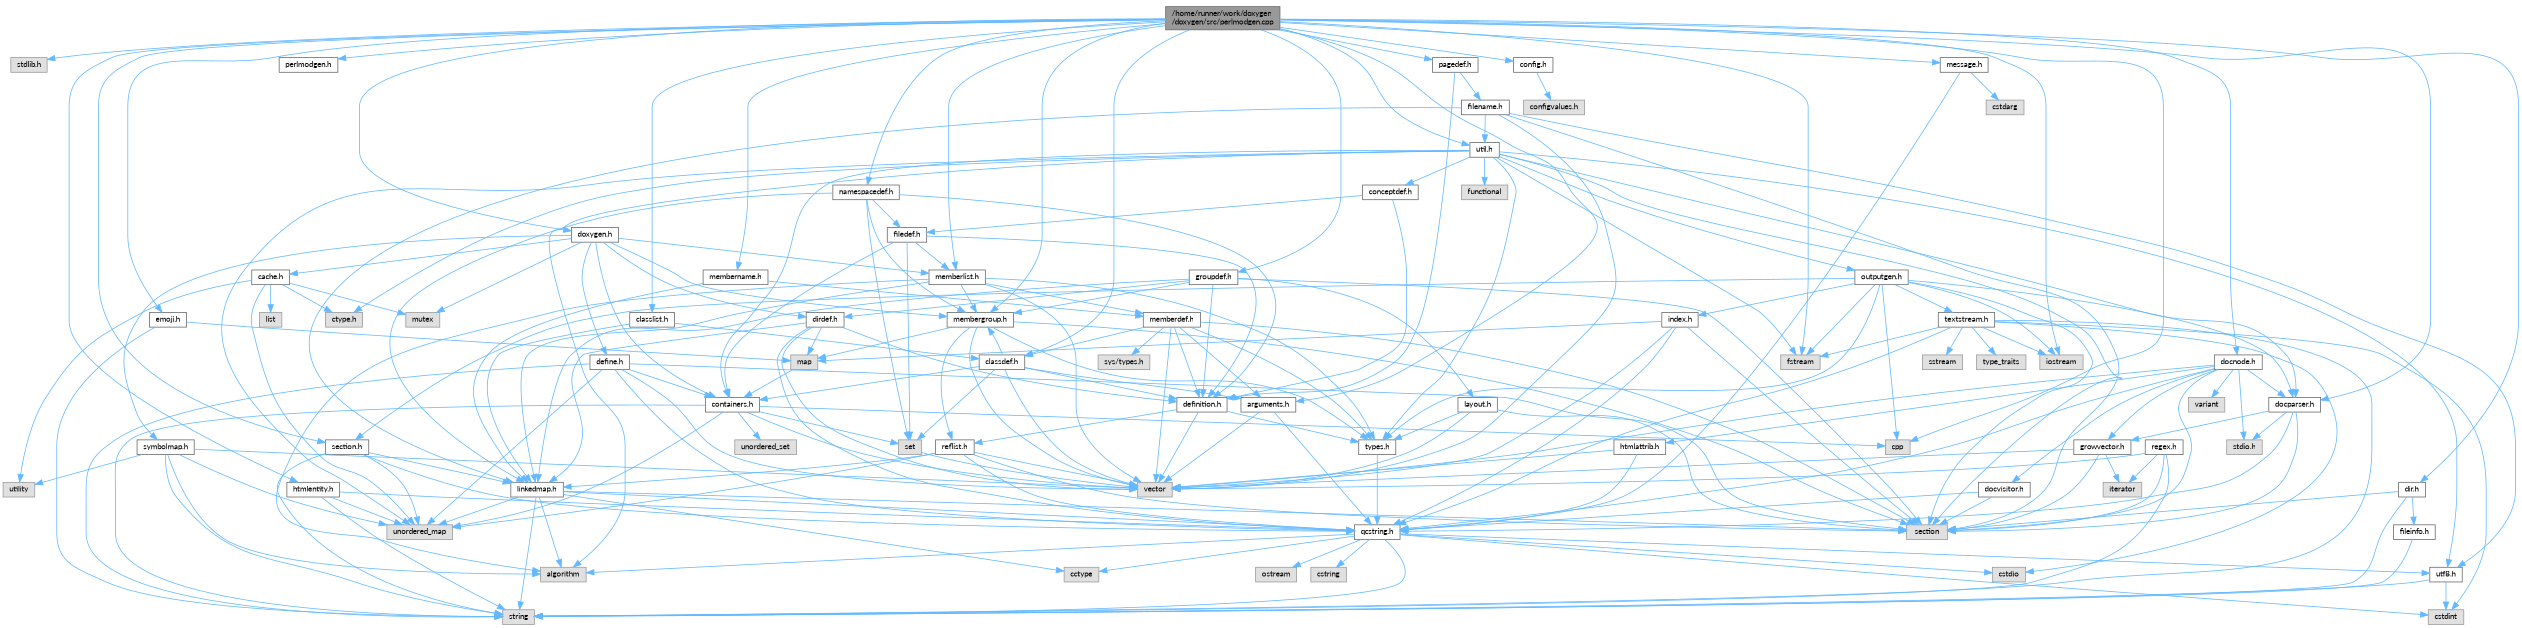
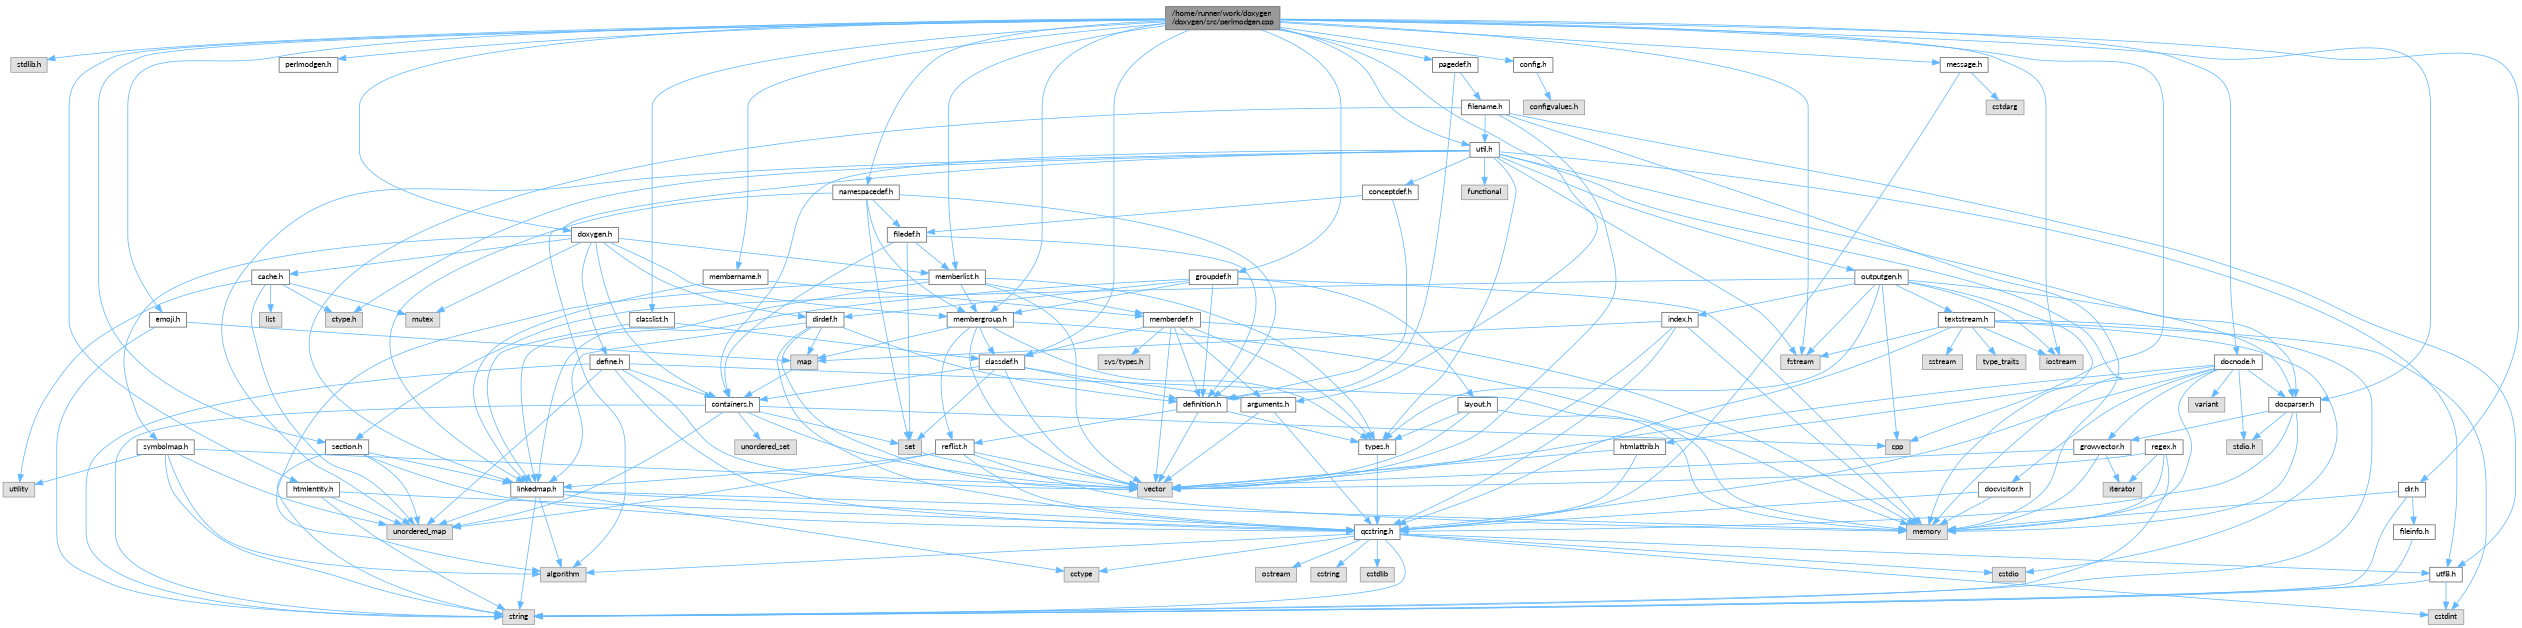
edge "classdef.h" -> "membergroup.h": reversed
node "section": label "section" -> "memory"
node "cstdlib": added
